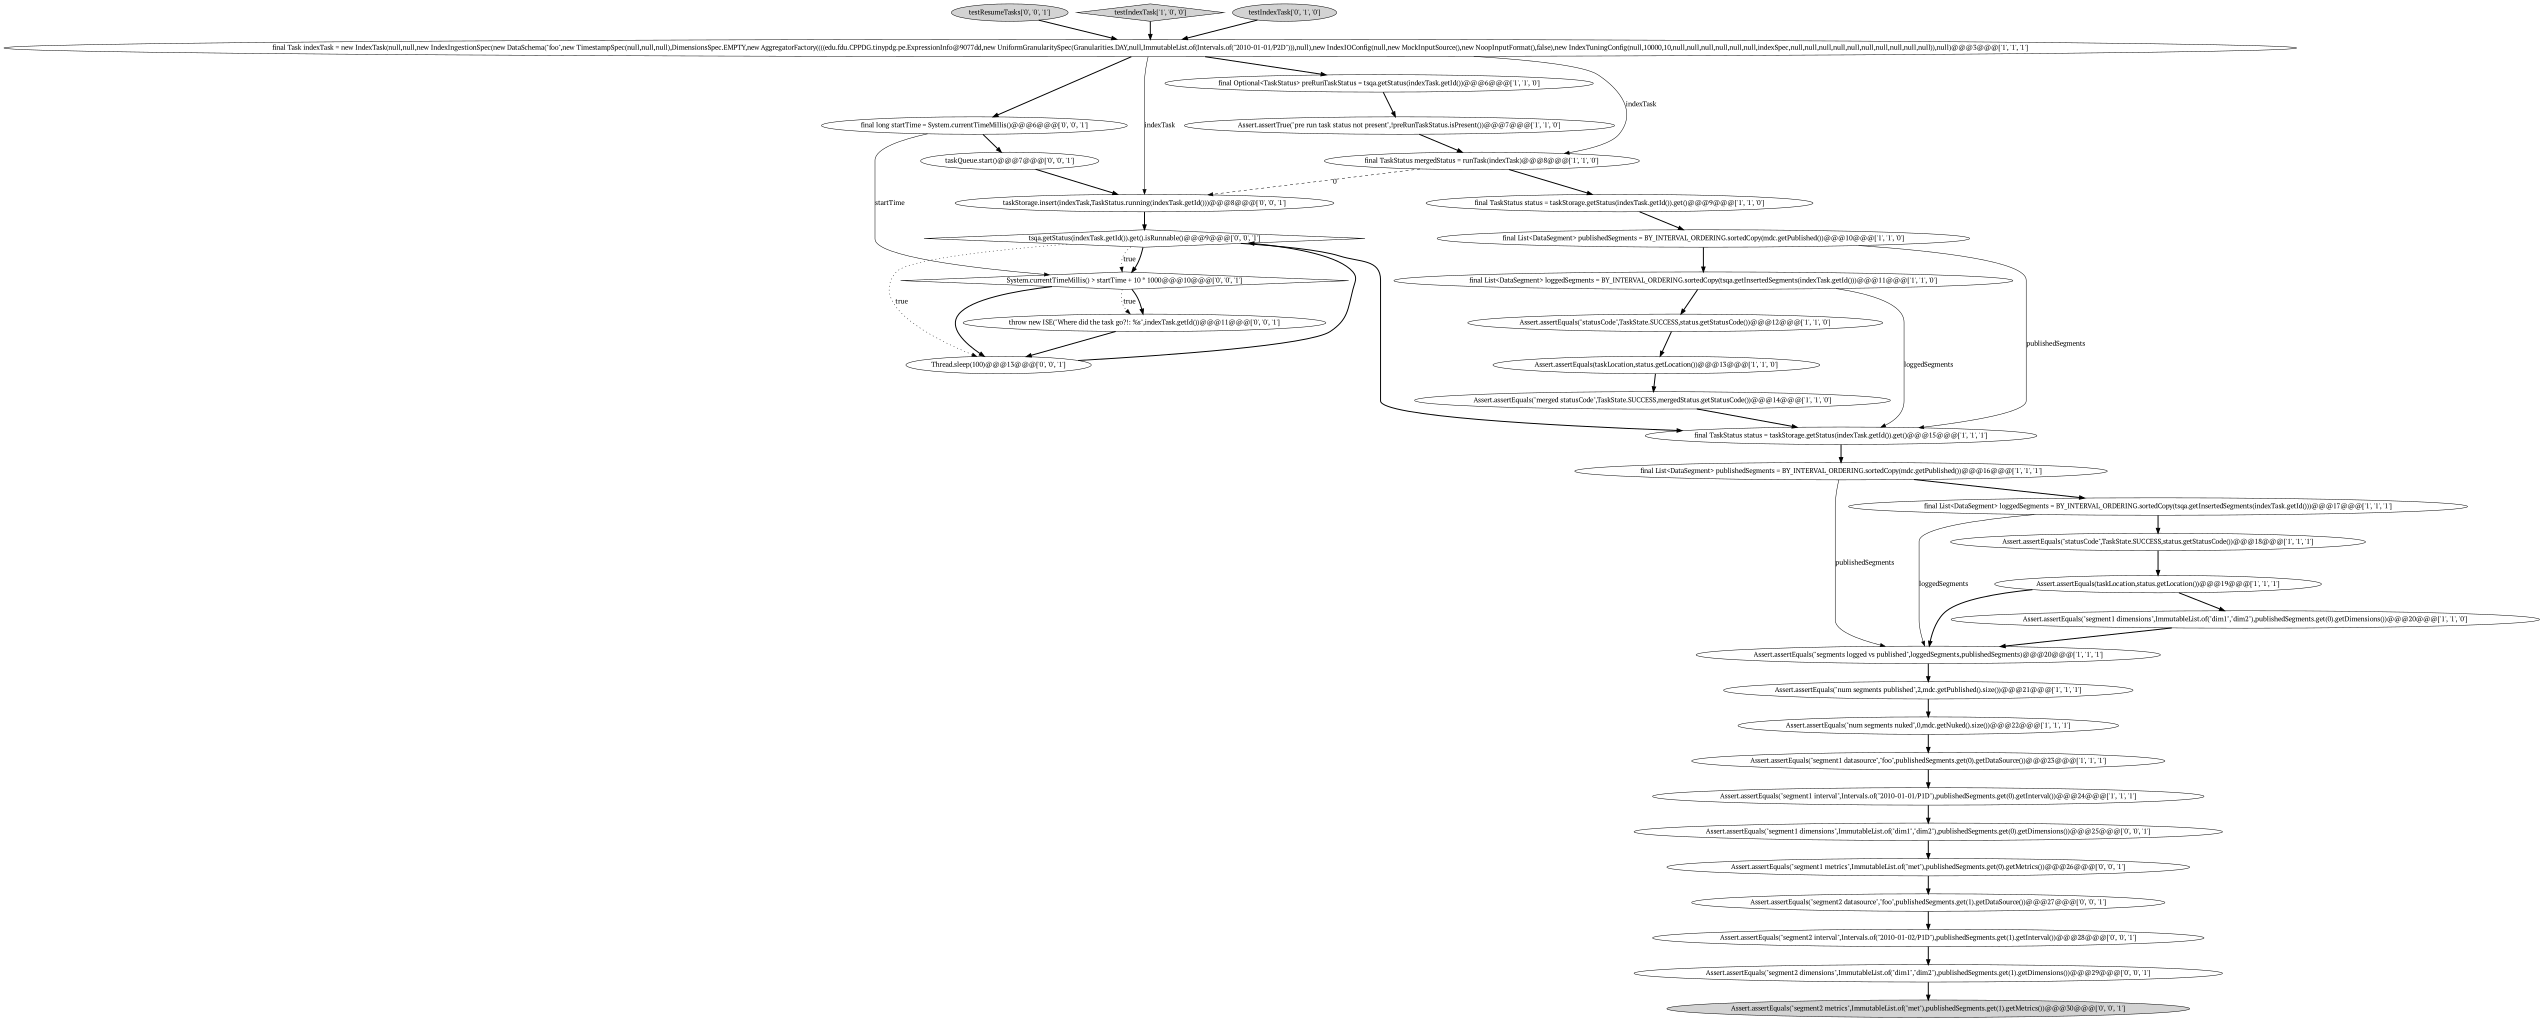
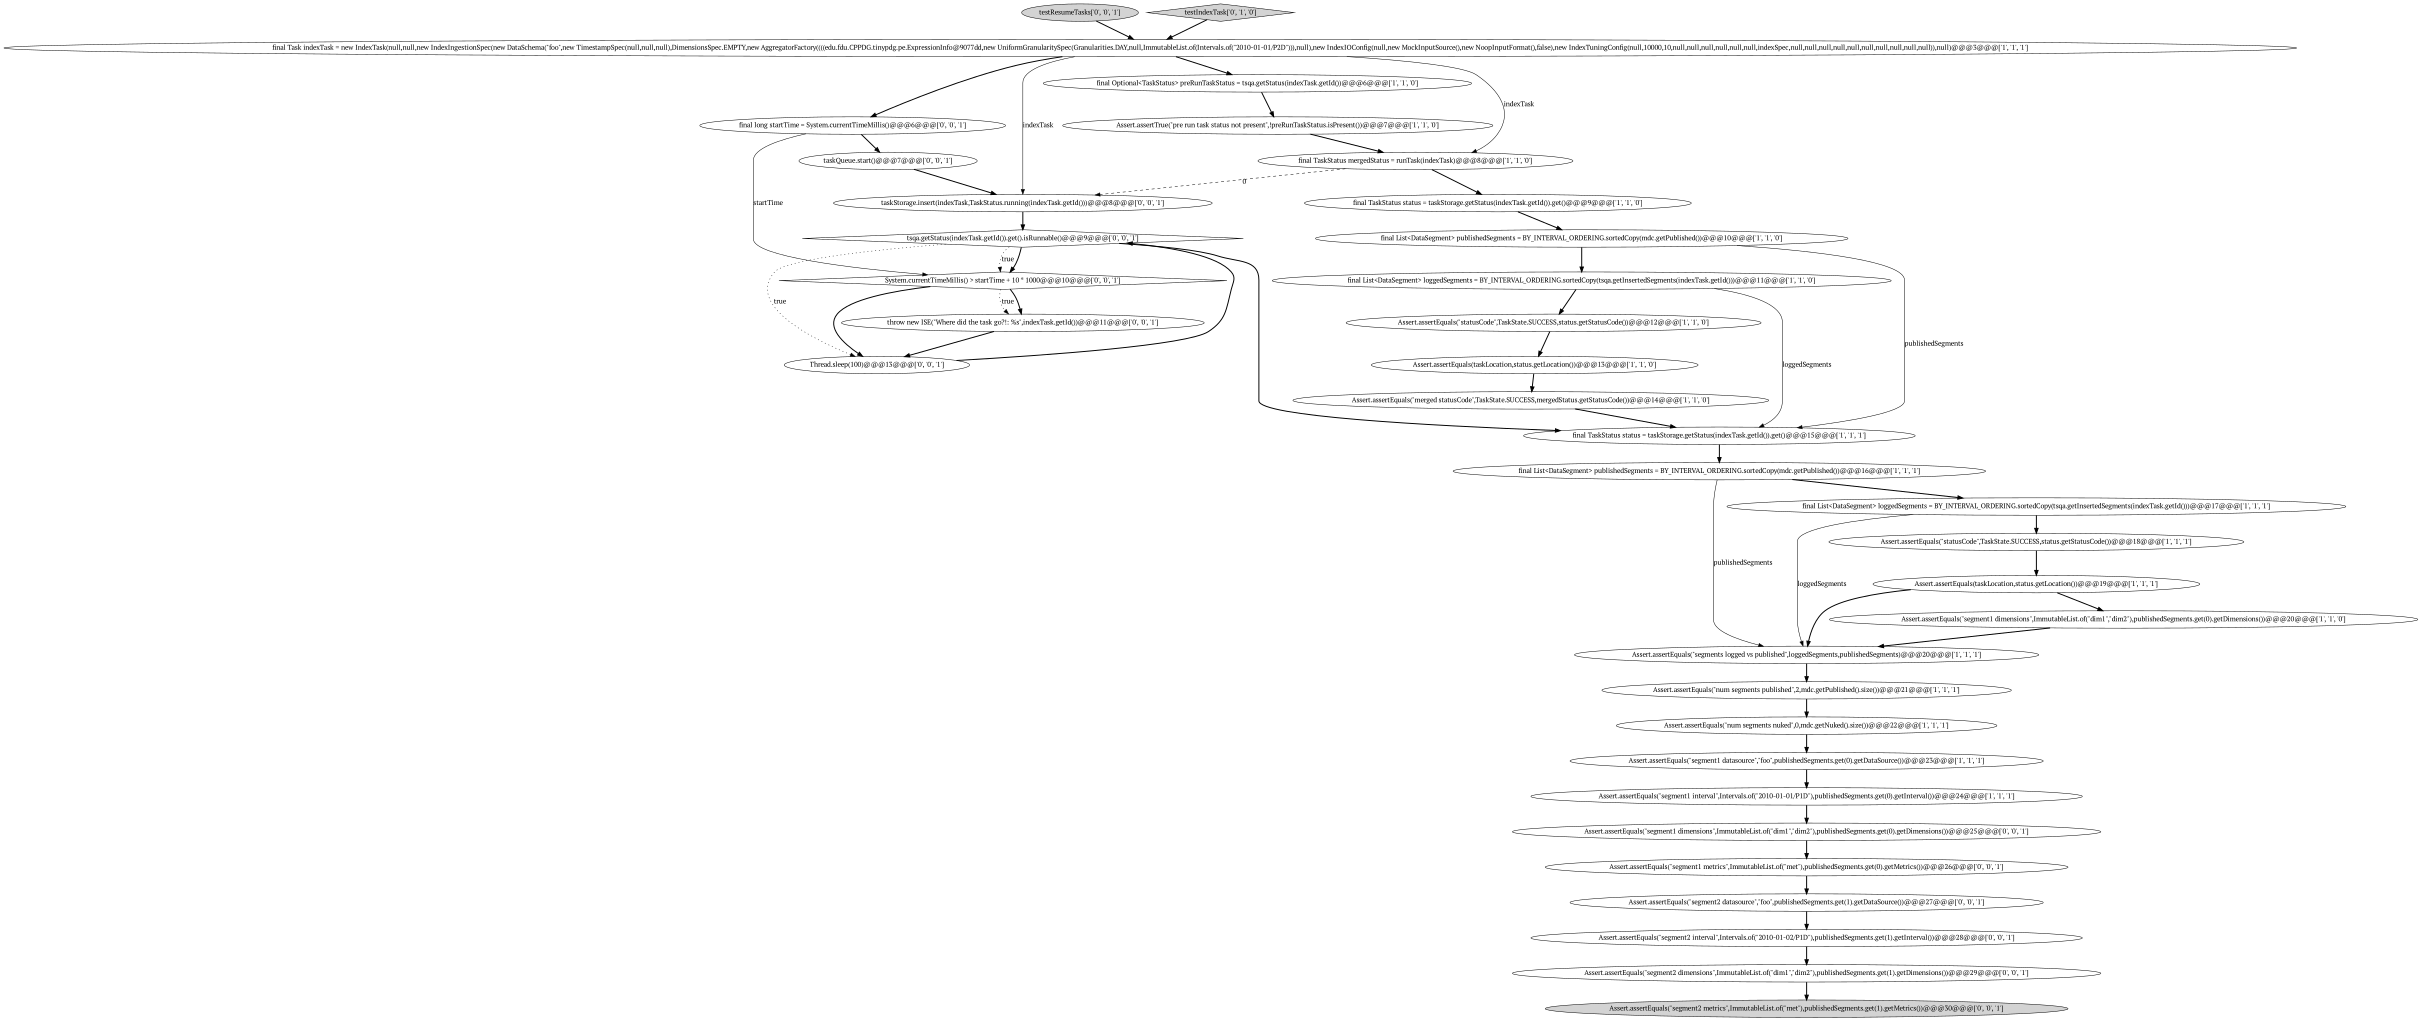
node "testIndexTask['1', '0', '0']": removed
node "testIndexTask['0', '1', '0']": shape ellipse -> diamond
